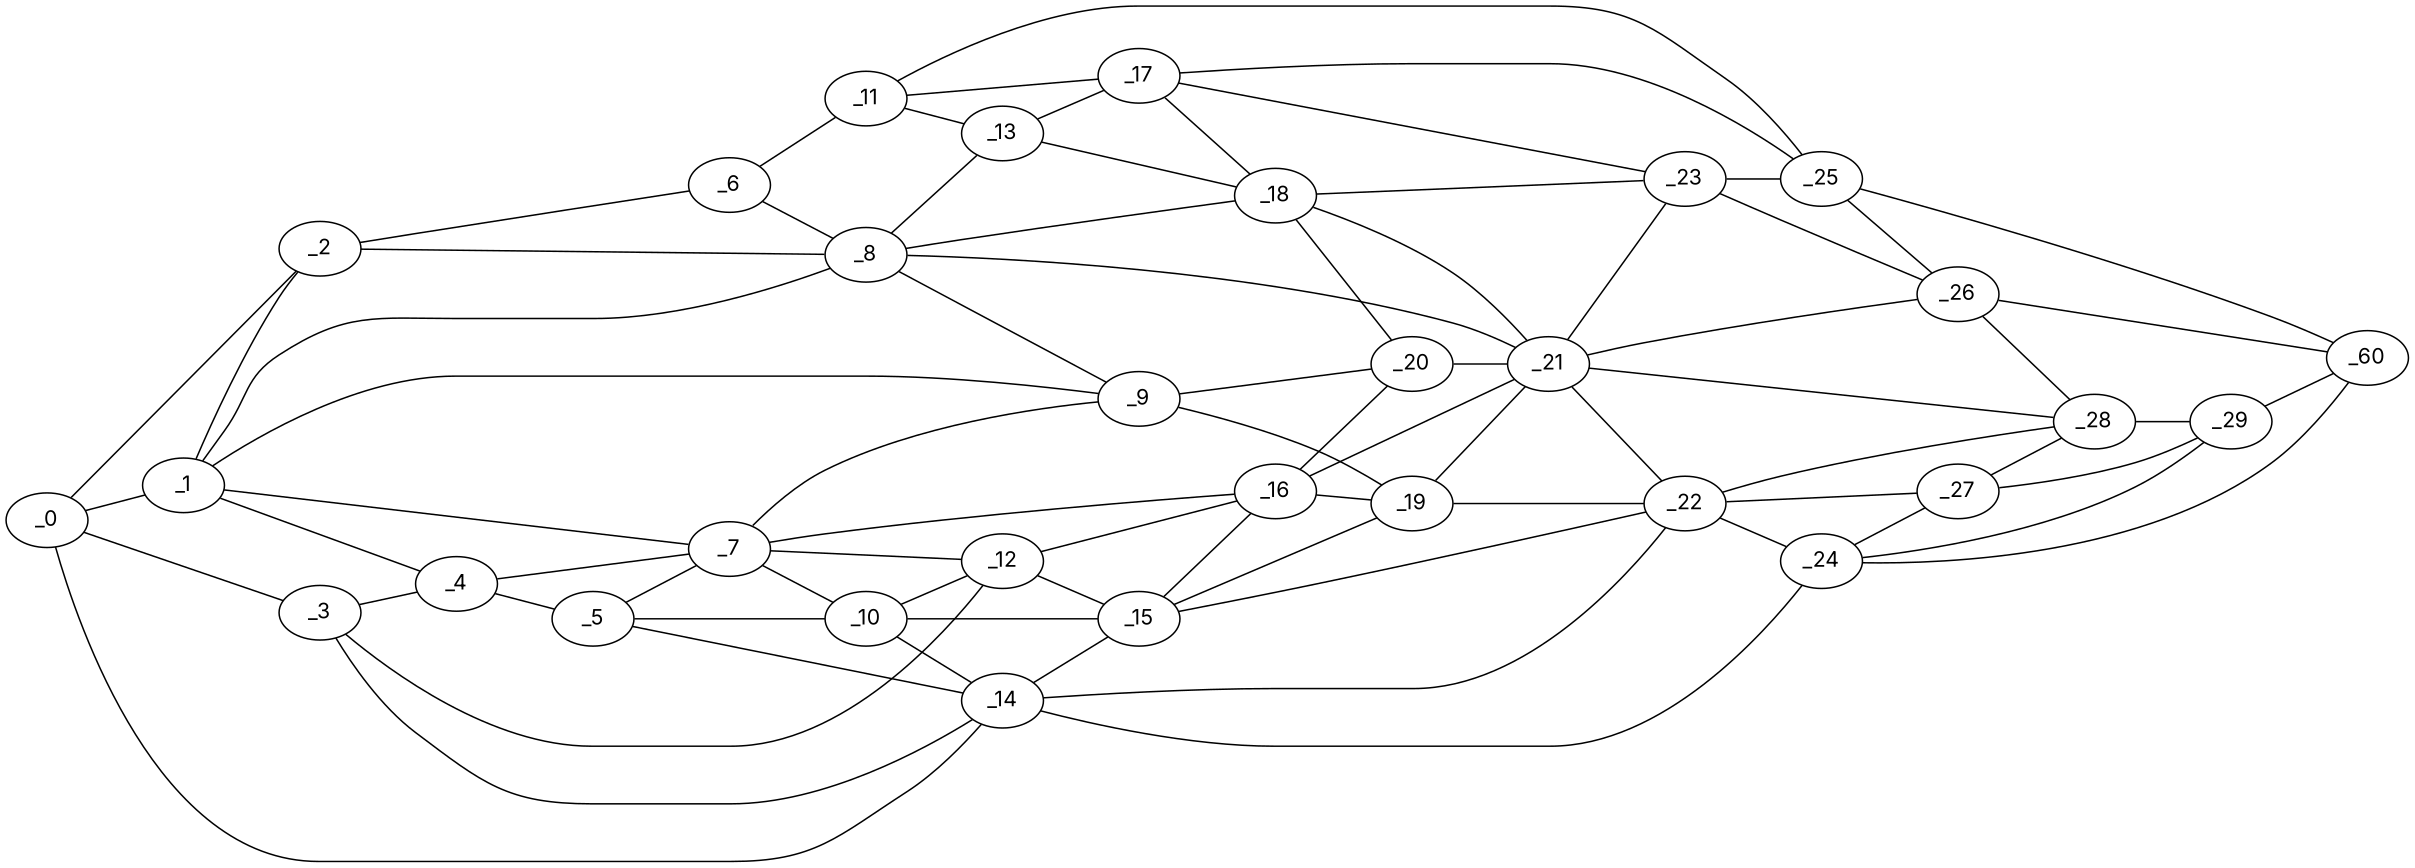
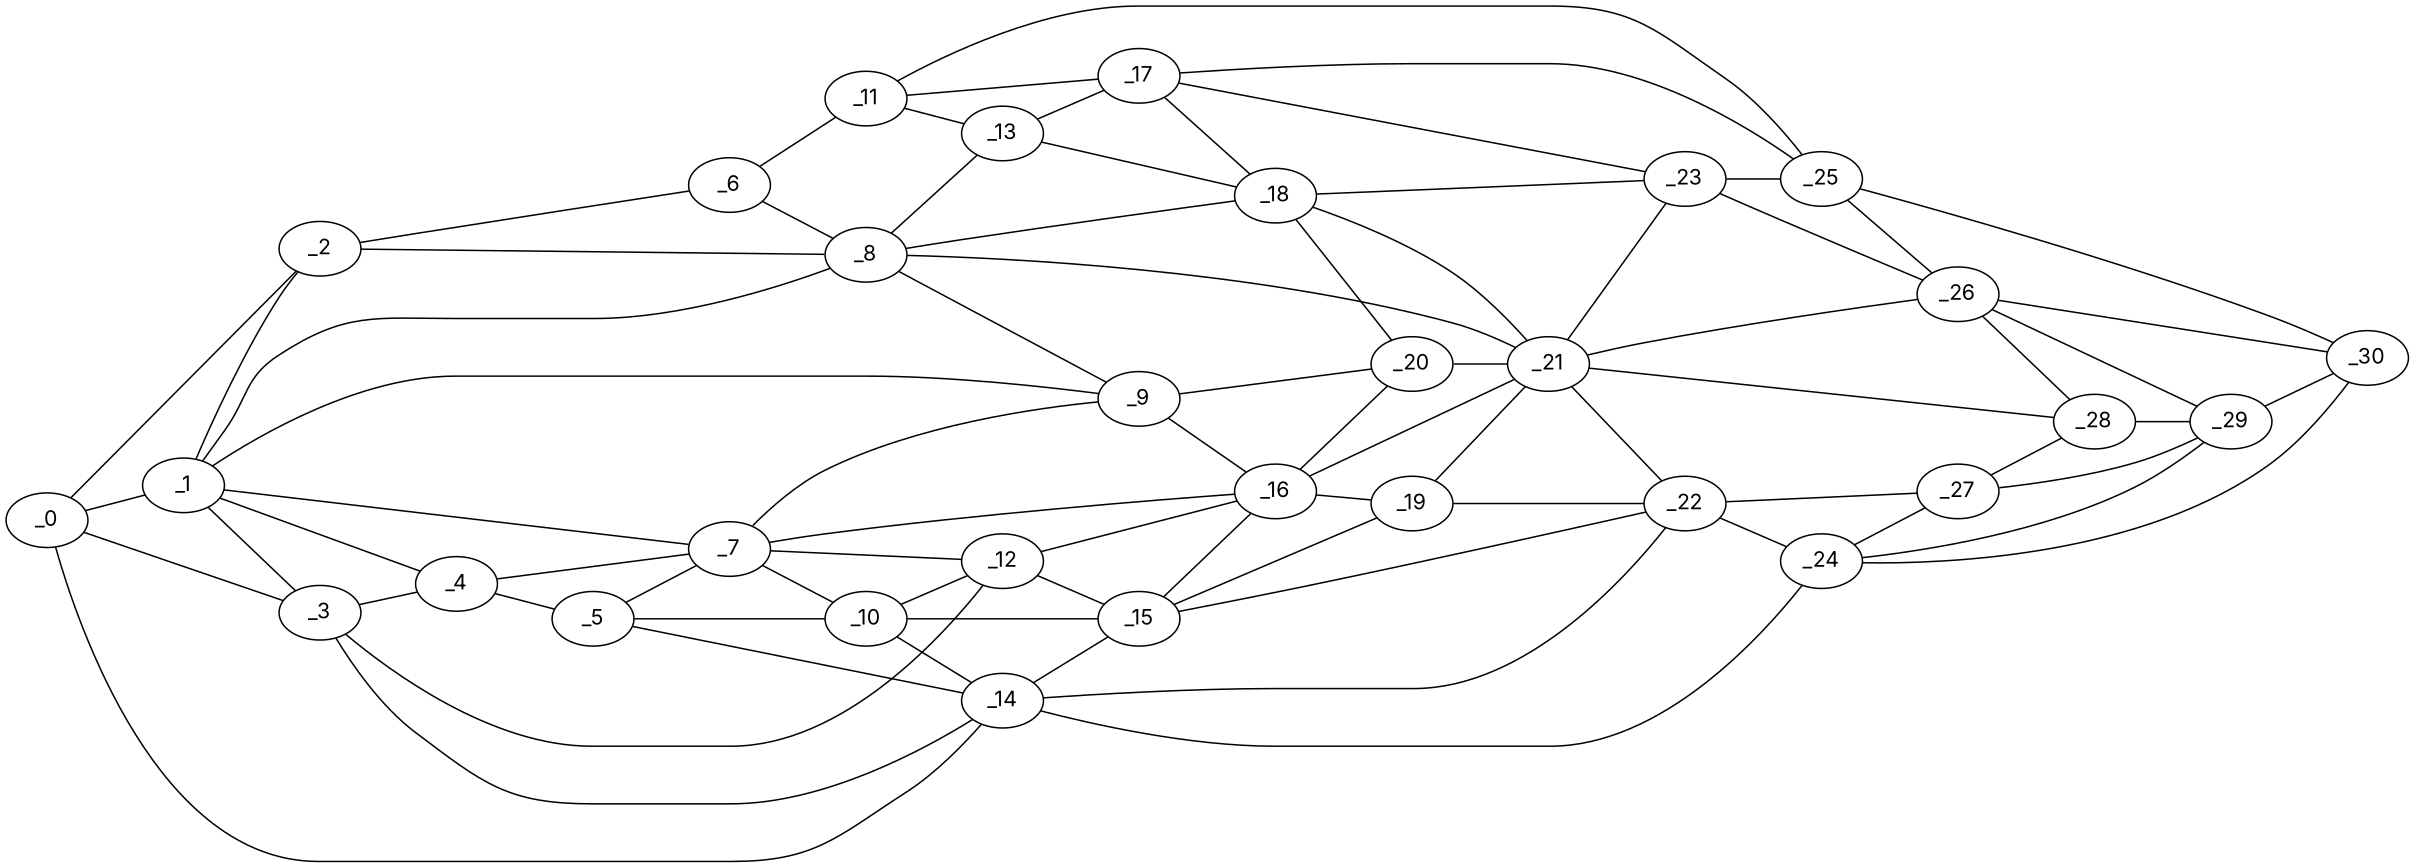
edge "_26" -- "_29": added
node "_60": label "_60" -> "_30"
edge "_9" -- "_19": now "_9" -- "_16"
edge "_28" -- "_22": removed
edge "_1" -- "_3": added
